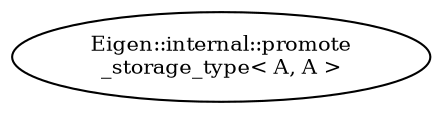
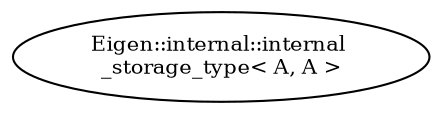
node "Eigen::internal::promote _storage_type< A, A >": label "Eigen::internal::promote _storage_type< A, A >" -> "Eigen::internal::internal _storage_type< A, A >"
